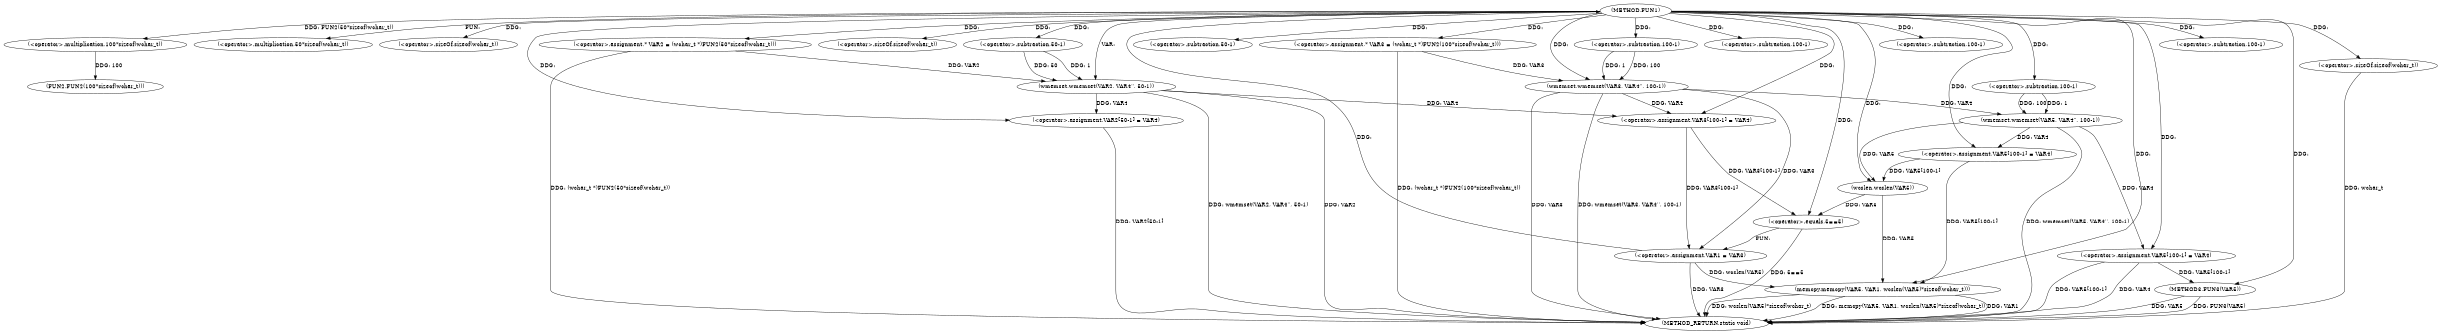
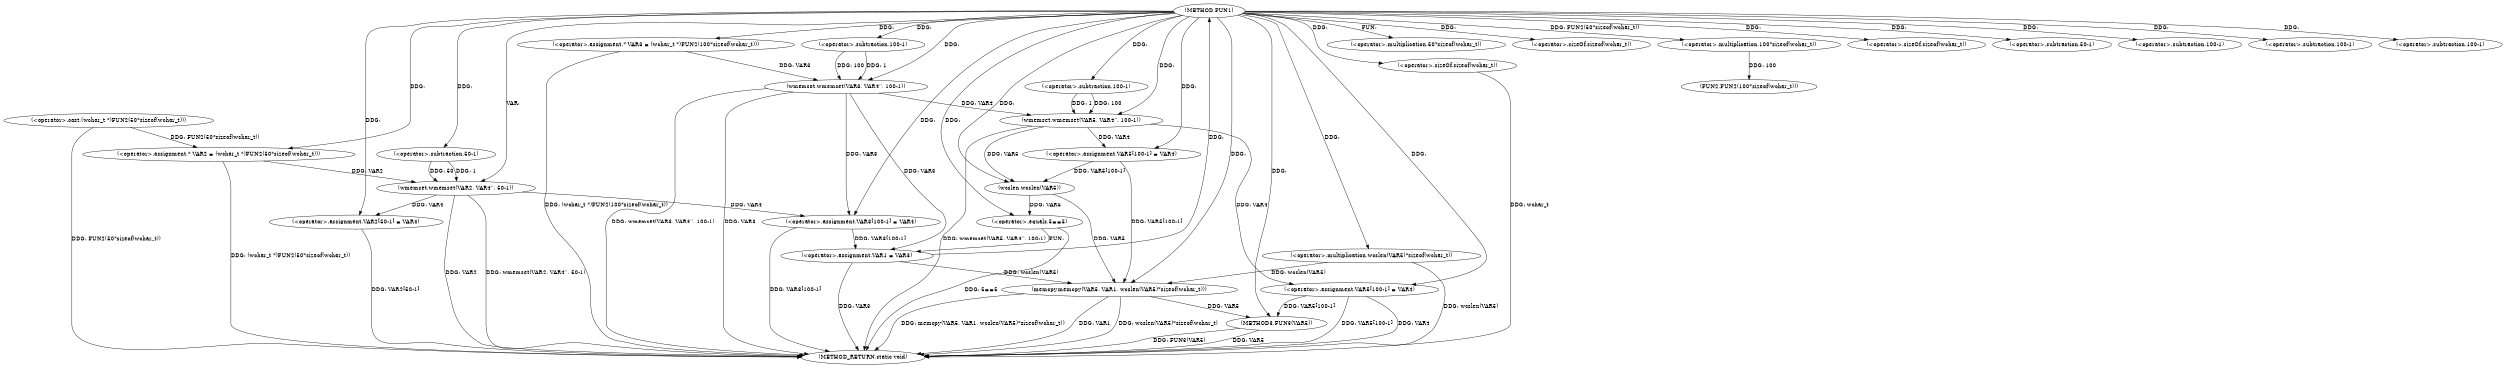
edge "(METHOD,FUN1)" -> "(wmemset,wmemset(VAR5, VAR4'', 100-1))": added, label "DDG:"
edge "(wmemset,wmemset(VAR3, VAR4'', 100-1))" -> "(<operator>.assignment,VAR3[100-1] = VAR4)": label "DDG: VAR4" -> "DDG: VAR3"
node "(<operator>.cast,(wchar_t *)FUN2(50*sizeof(wchar_t)))": added
edge "(<operator>.assignment,VAR3[100-1] = VAR4)" -> "(<operator>.equals,5==5)": now "(<operator>.assignment,VAR3[100-1] = VAR4)" -> "(METHOD_RETURN,static void)"
node "(<operator>.multiplication,wcslen(VAR5)*sizeof(wchar_t))": added
edge "(memcpy,memcpy(VAR5, VAR1, wcslen(VAR5)*sizeof(wchar_t)))" -> "(METHOD3,FUN3(VAR5))": added, label "DDG: VAR5"
